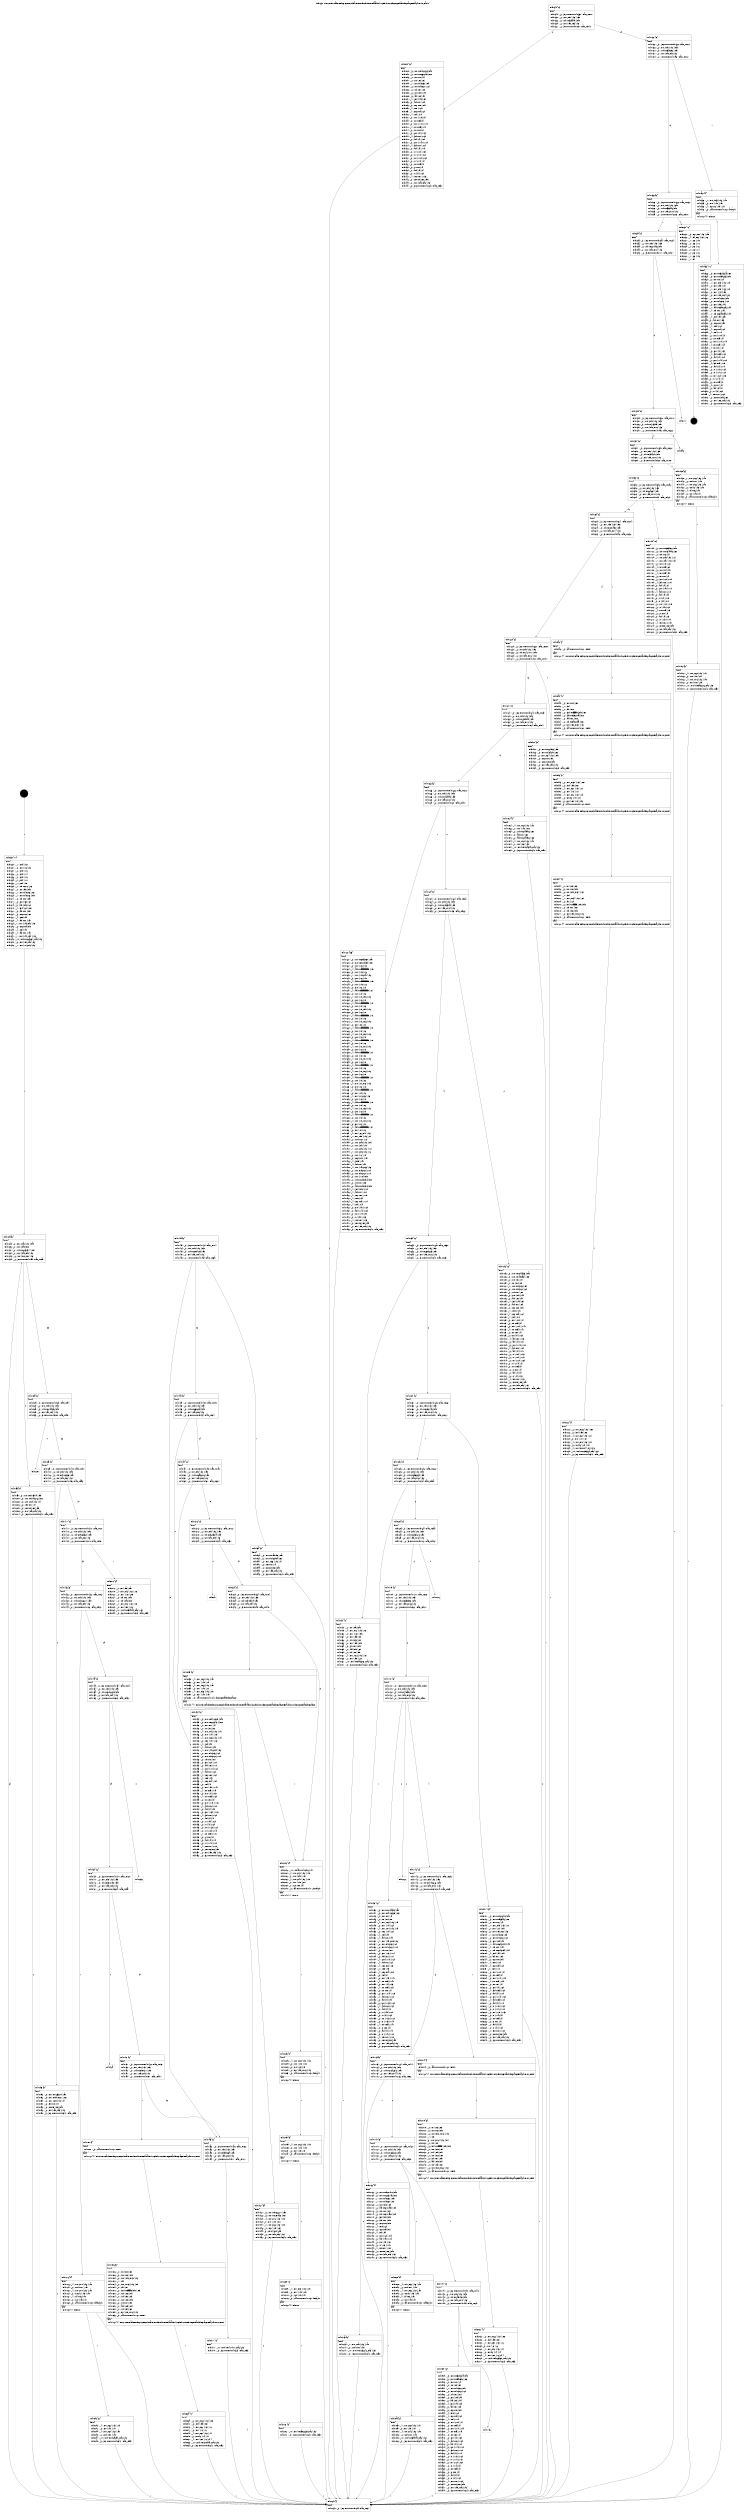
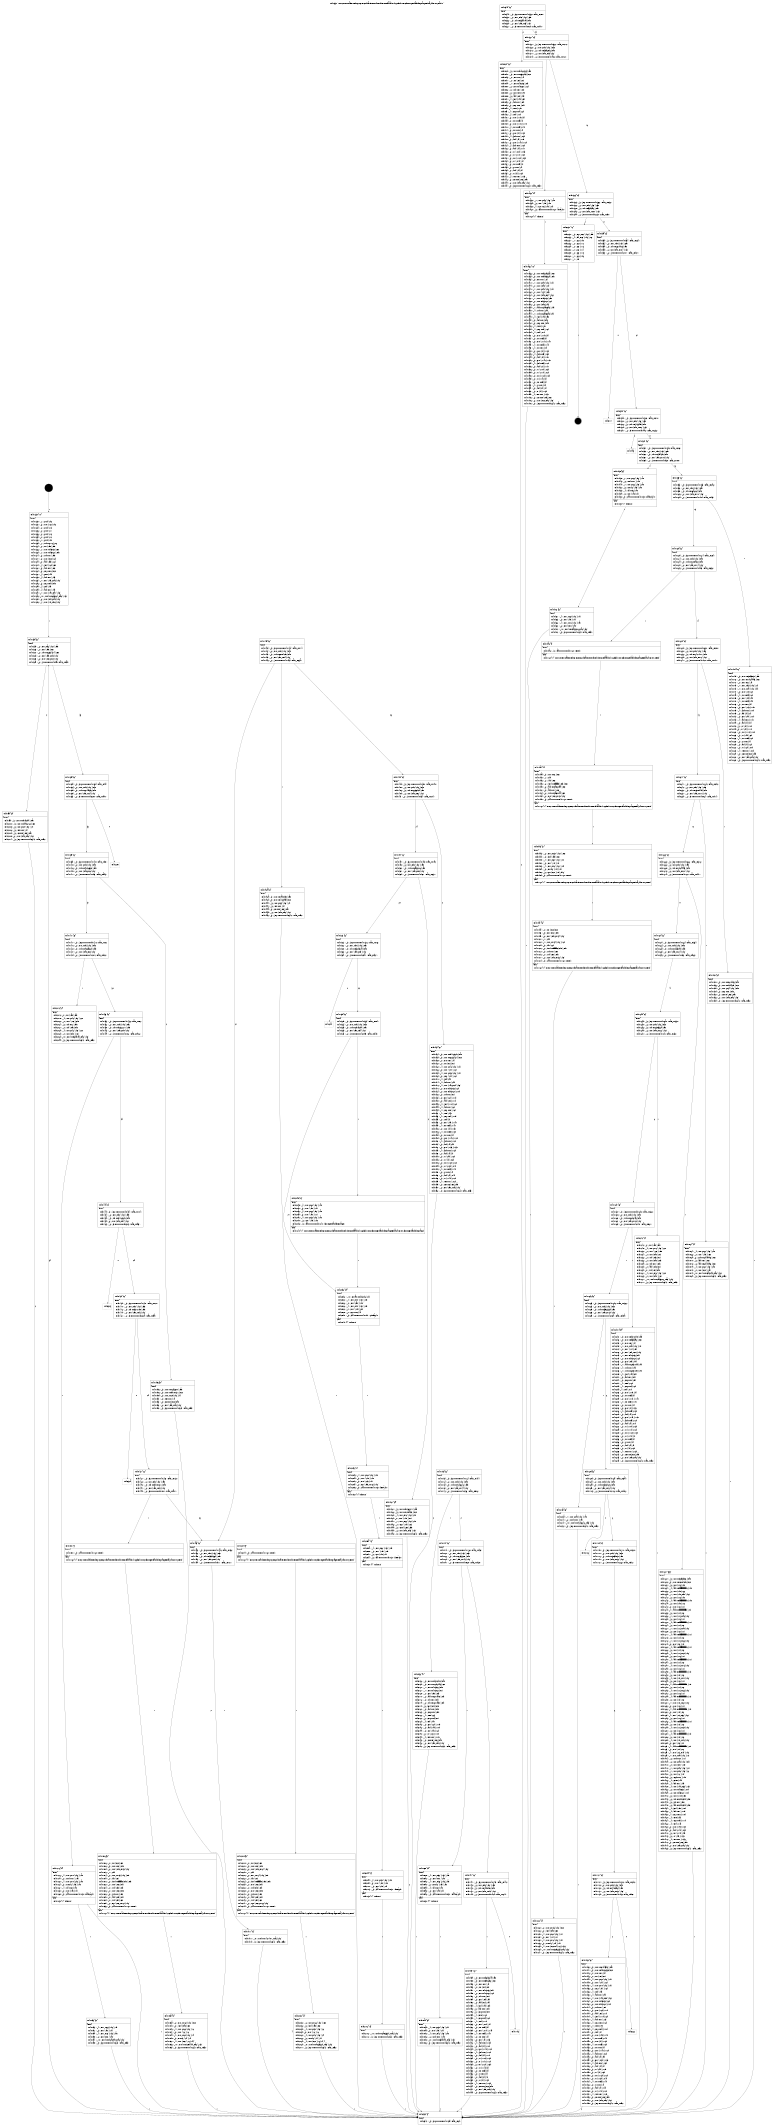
node "0x401cb3 [137]": removed
node "0x401743 [28]": removed
